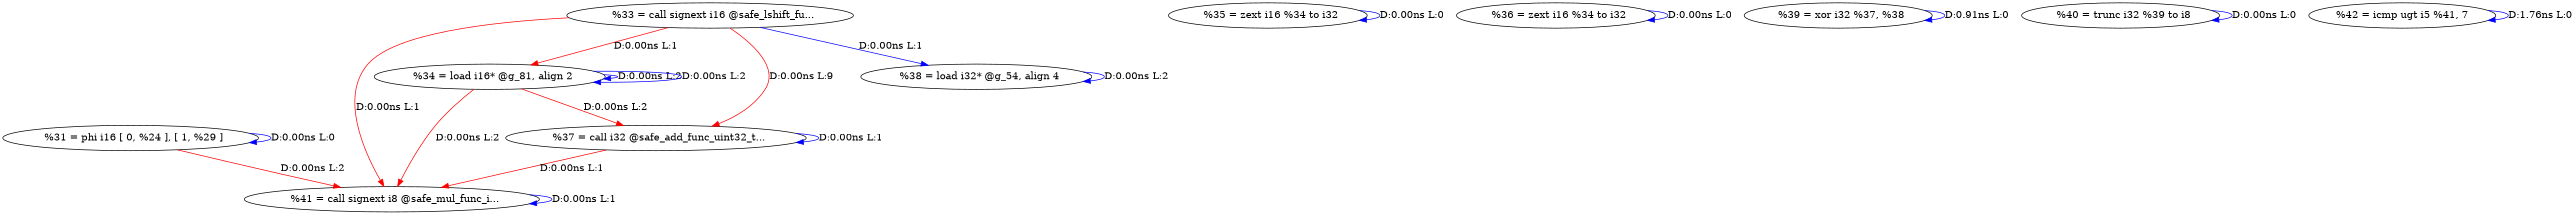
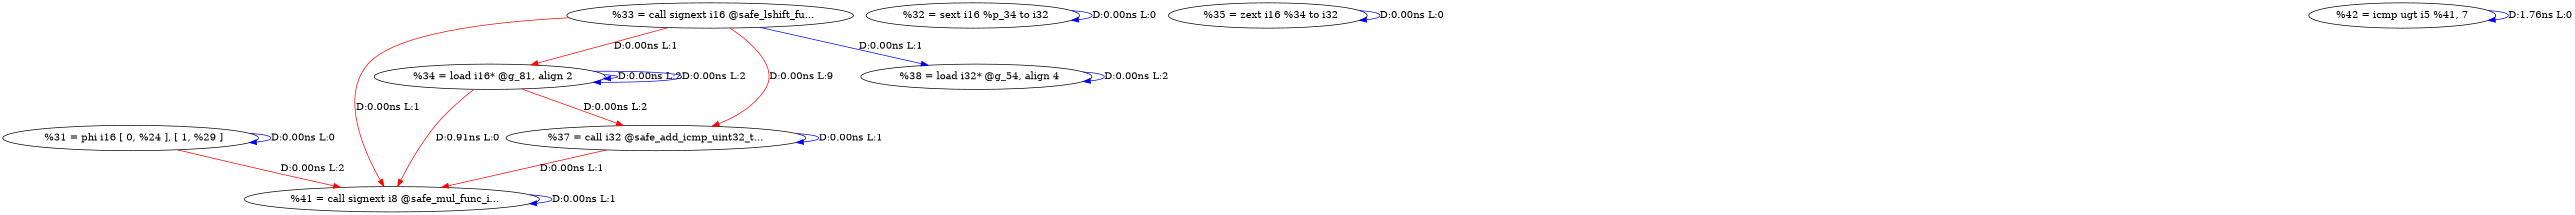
node "%32 = sext i16 %p_34 to i32": added
node "%36 = zext i16 %34 to i32": removed
node "%39 = xor i32 %37, %38": removed
node "%40 = trunc i32 %39 to i8": removed
edge "%34 = load i16* @g_81, align 2" -> "%41 = call signext i8 @safe_mul_func_i...": label "D:0.00ns L:2" -> "D:0.91ns L:0"
node "%37 = call i32 @safe_add_func_uint32_t...": label "%37 = call i32 @safe_add_func_uint32_t..." -> "%37 = call i32 @safe_add_icmp_uint32_t..."
